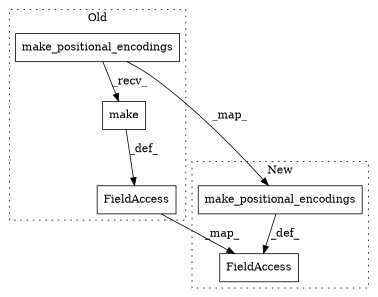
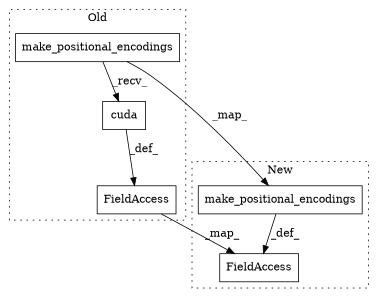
node "make": label "make" -> "cuda"
